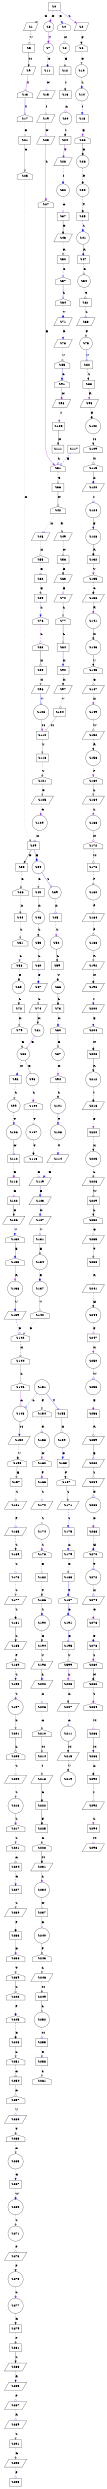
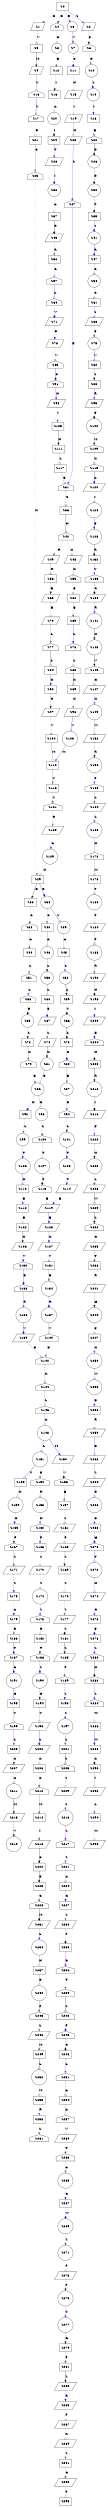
edge "S111" -> "S31": now "S111" -> "S117"
edge "S69" -> "S76": style dashed -> solid
edge "S151" -> "S148": reversed
node "S599": label "S599" -> "S199"
